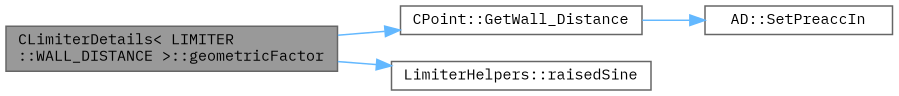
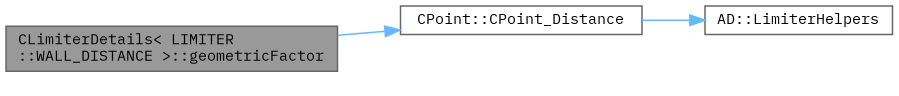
node "CPoint::GetWall_Distance": label "CPoint::GetWall_Distance" -> "CPoint::CPoint_Distance"
node "AD::SetPreaccIn": label "AD::SetPreaccIn" -> "AD::LimiterHelpers"
node "LimiterHelpers::raisedSine": removed
